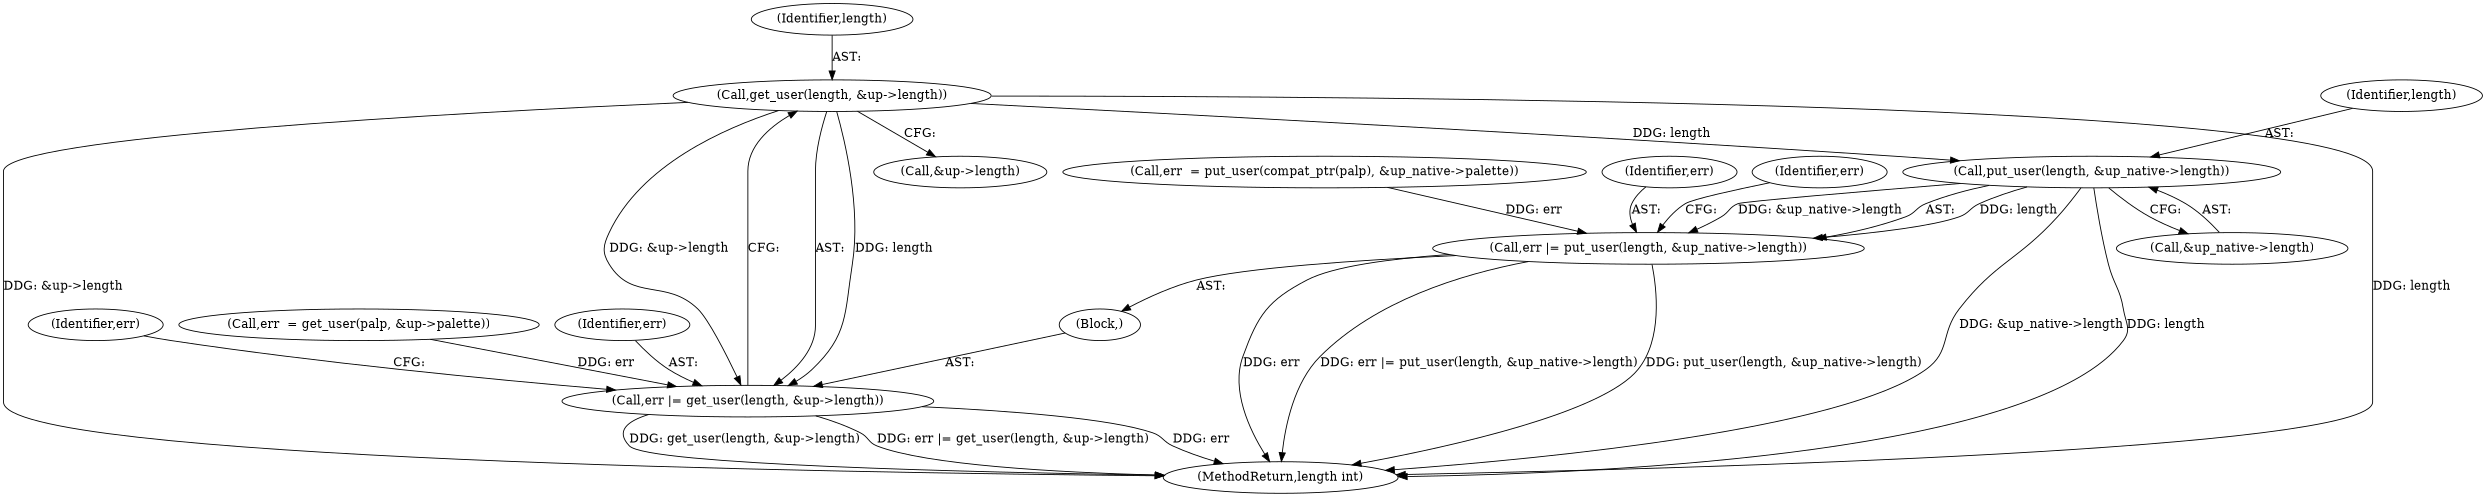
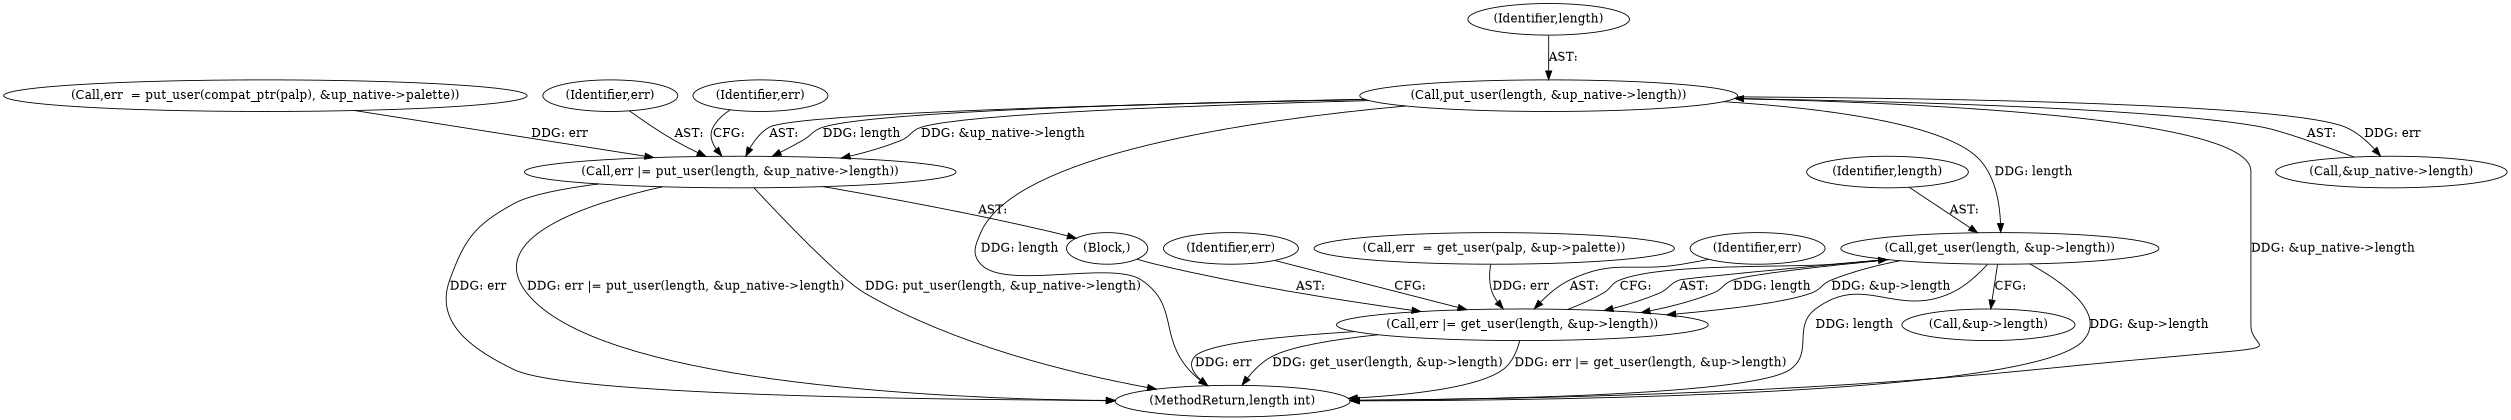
edge "(Call,get_user(length, &up->length))" -> "(Call,put_user(length, &up_native->length))": reversed
edge "(Call,put_user(length, &up_native->length))" -> "(Call,&up_native->length)": label "CFG: " -> "DDG: err"
